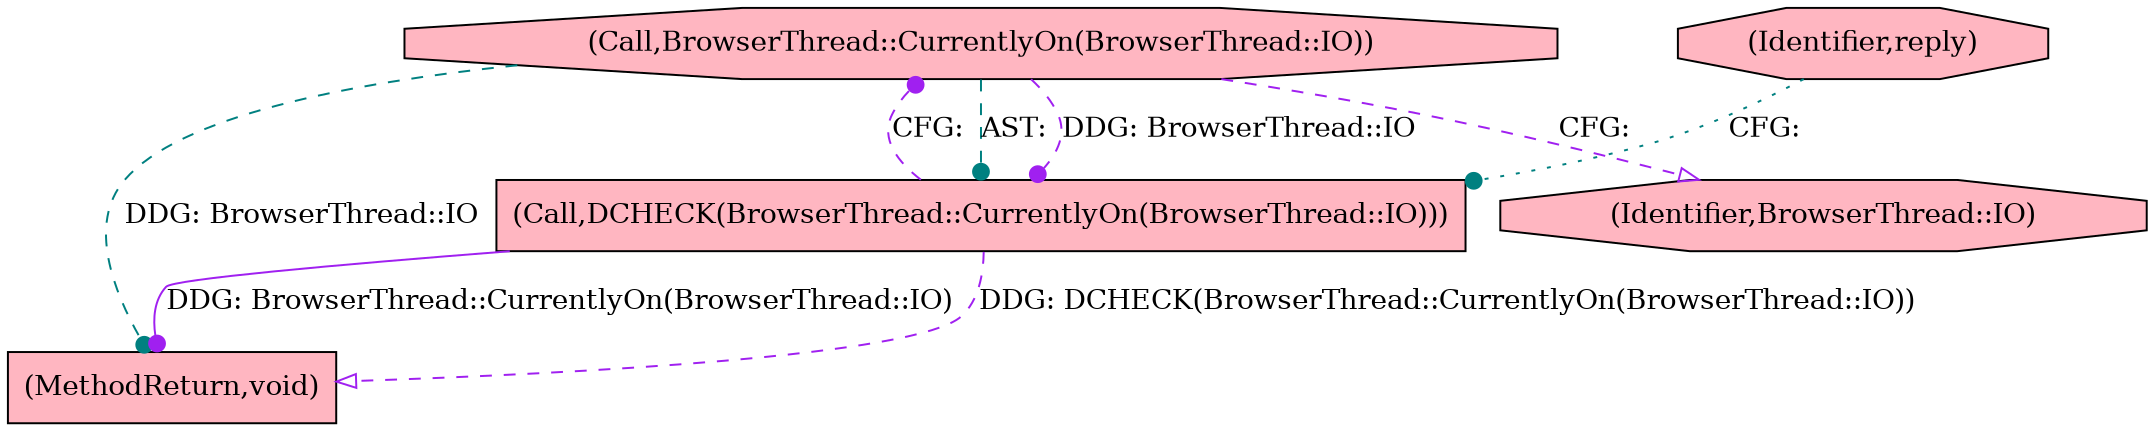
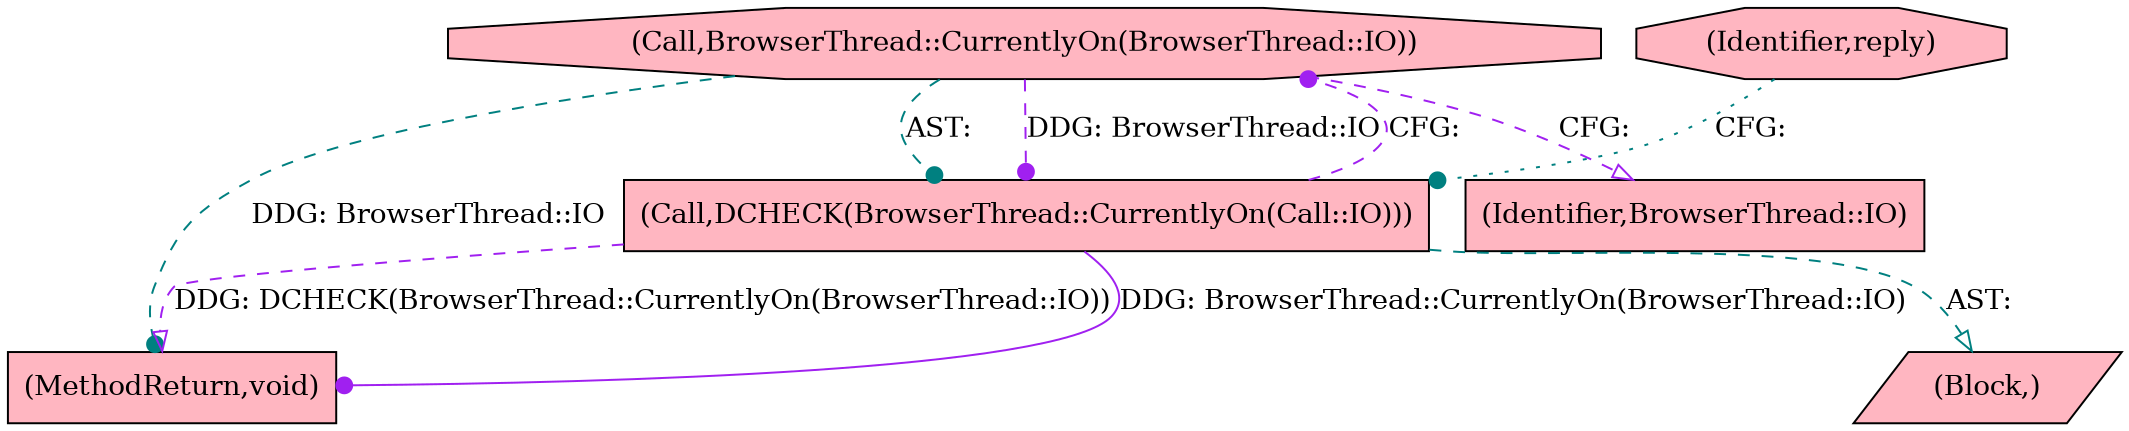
node "(Call,DCHECK(BrowserThread::CurrentlyOn(BrowserThread::IO)))": label "(Call,DCHECK(BrowserThread::CurrentlyOn(BrowserThread::IO)))" -> "(Call,DCHECK(BrowserThread::CurrentlyOn(Call::IO)))"
node "(Identifier,BrowserThread::IO)": shape octagon -> box
node "(Block,)": added
